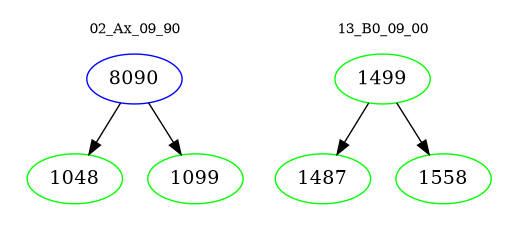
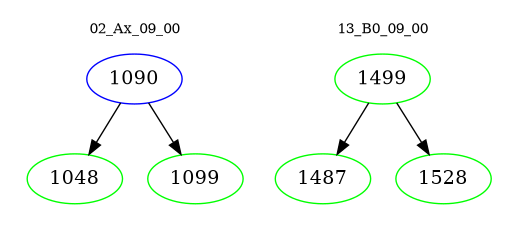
cluster "02_Ax_09_90": label "02_Ax_09_90" -> "02_Ax_09_00"
node "8090": label "8090" -> "1090"
node "1558": label "1558" -> "1528"
